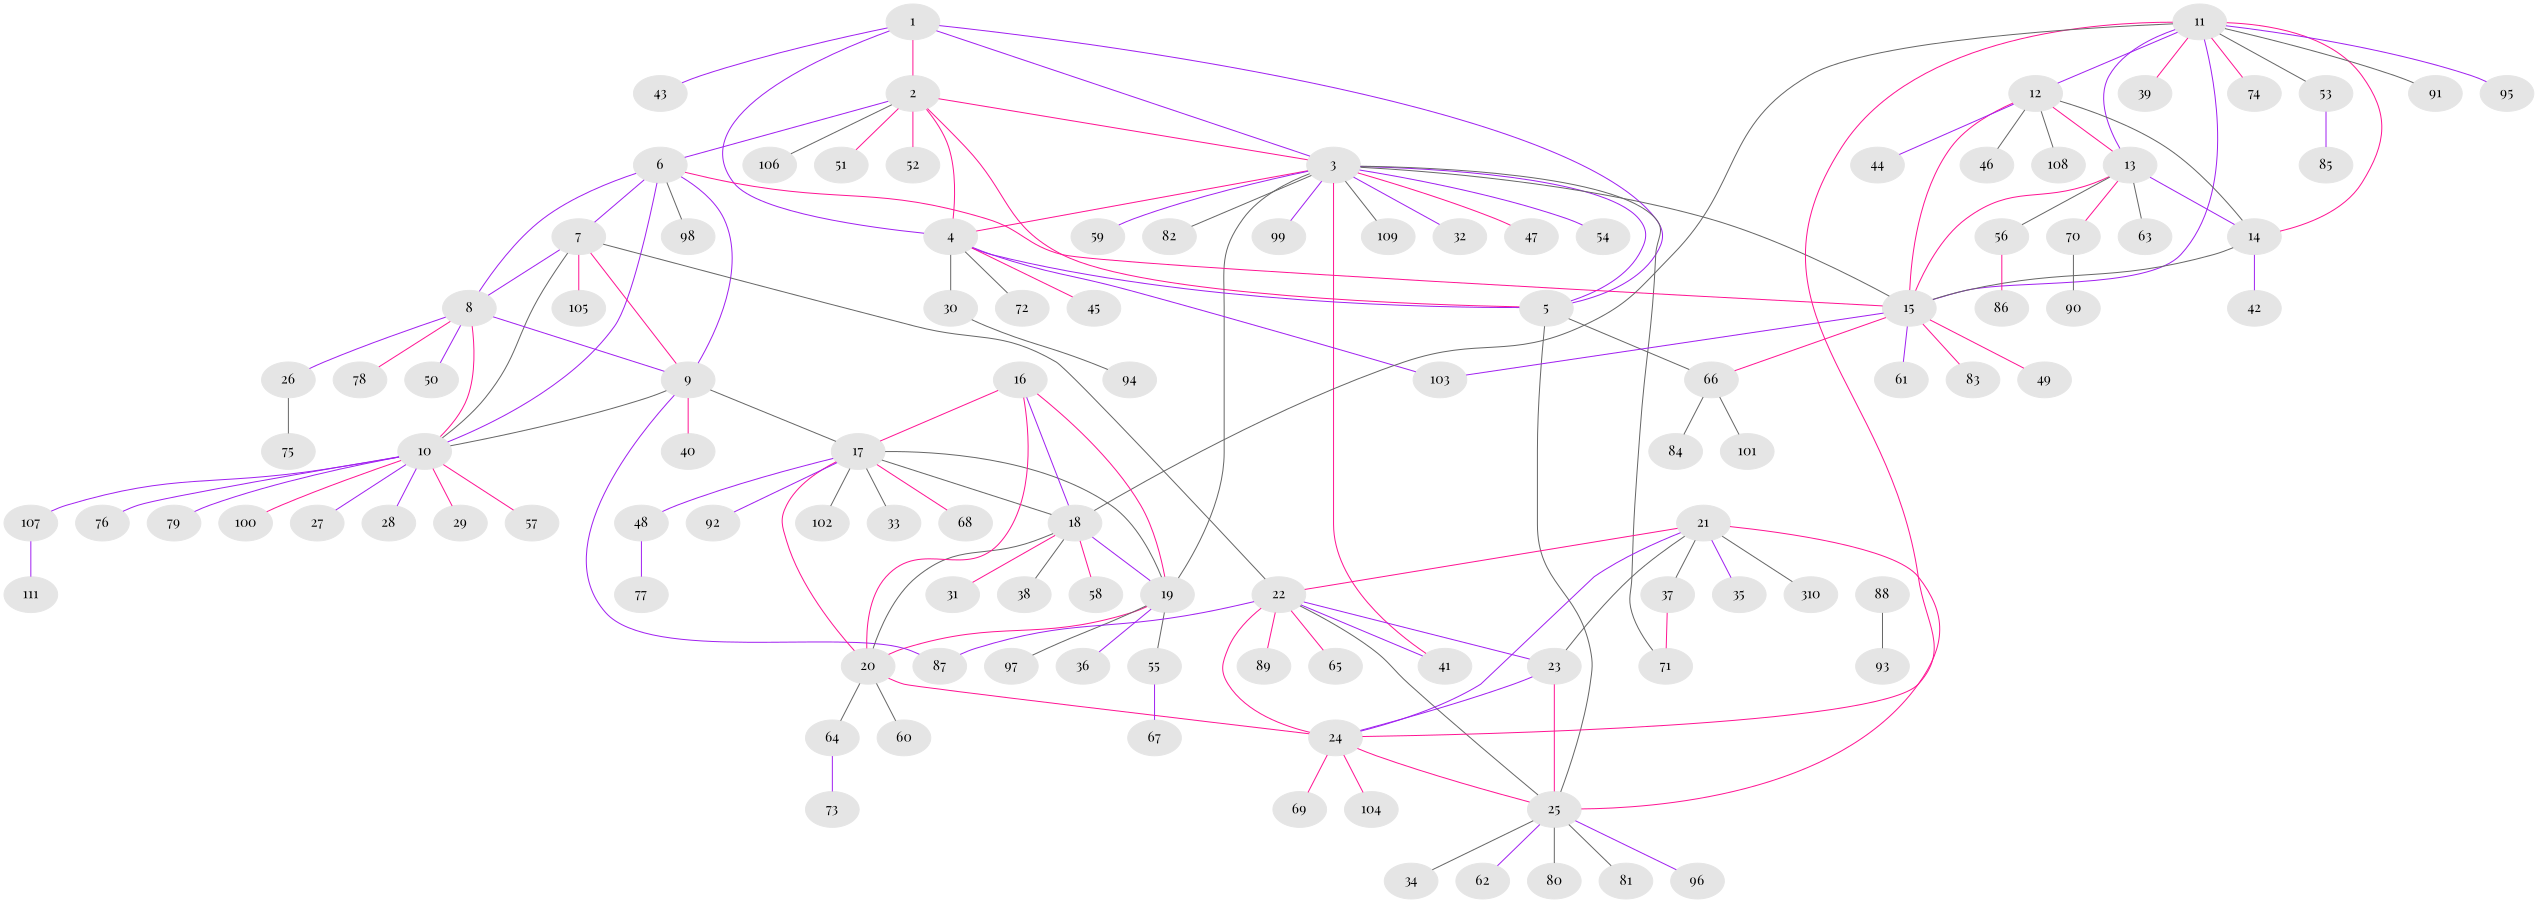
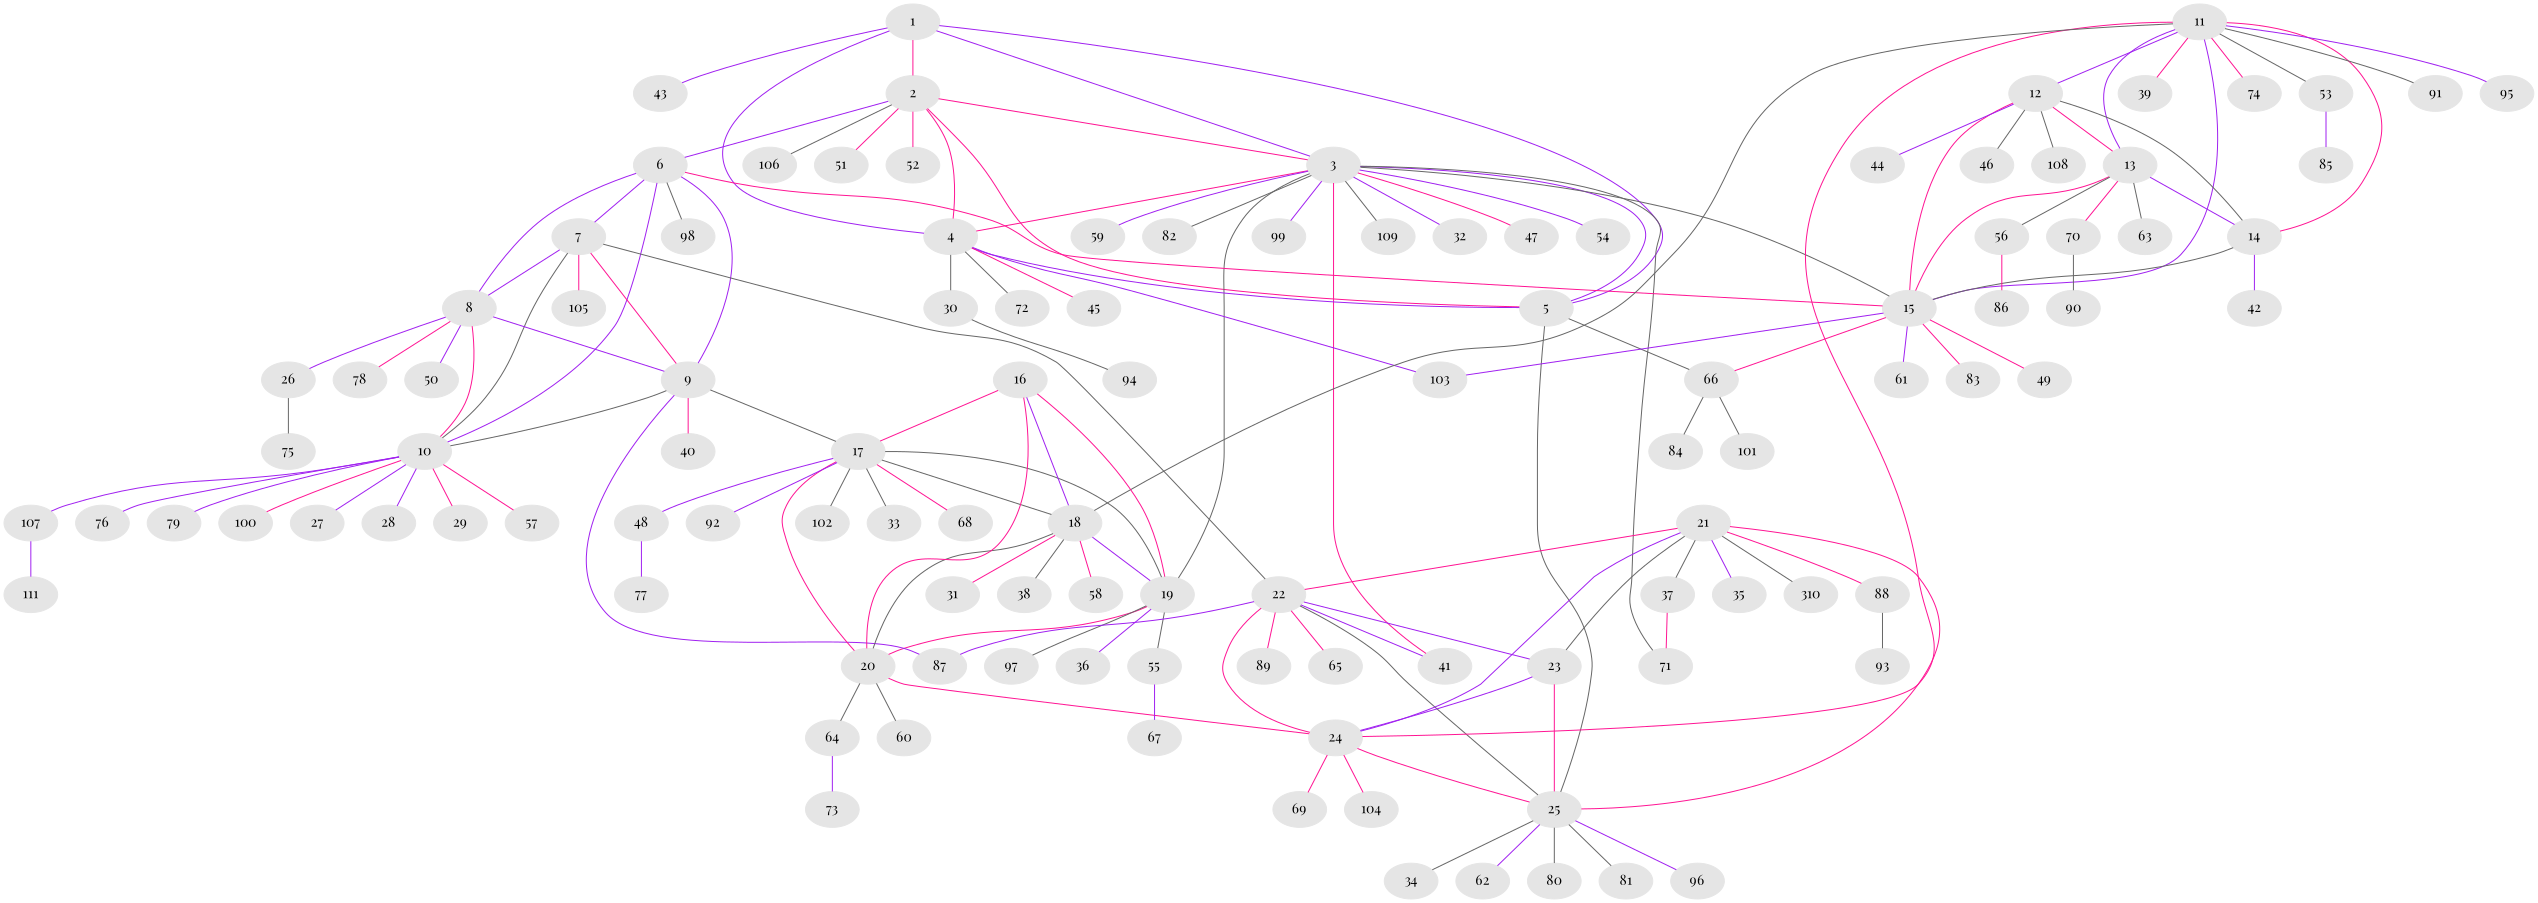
edge "21" -- "88": added
